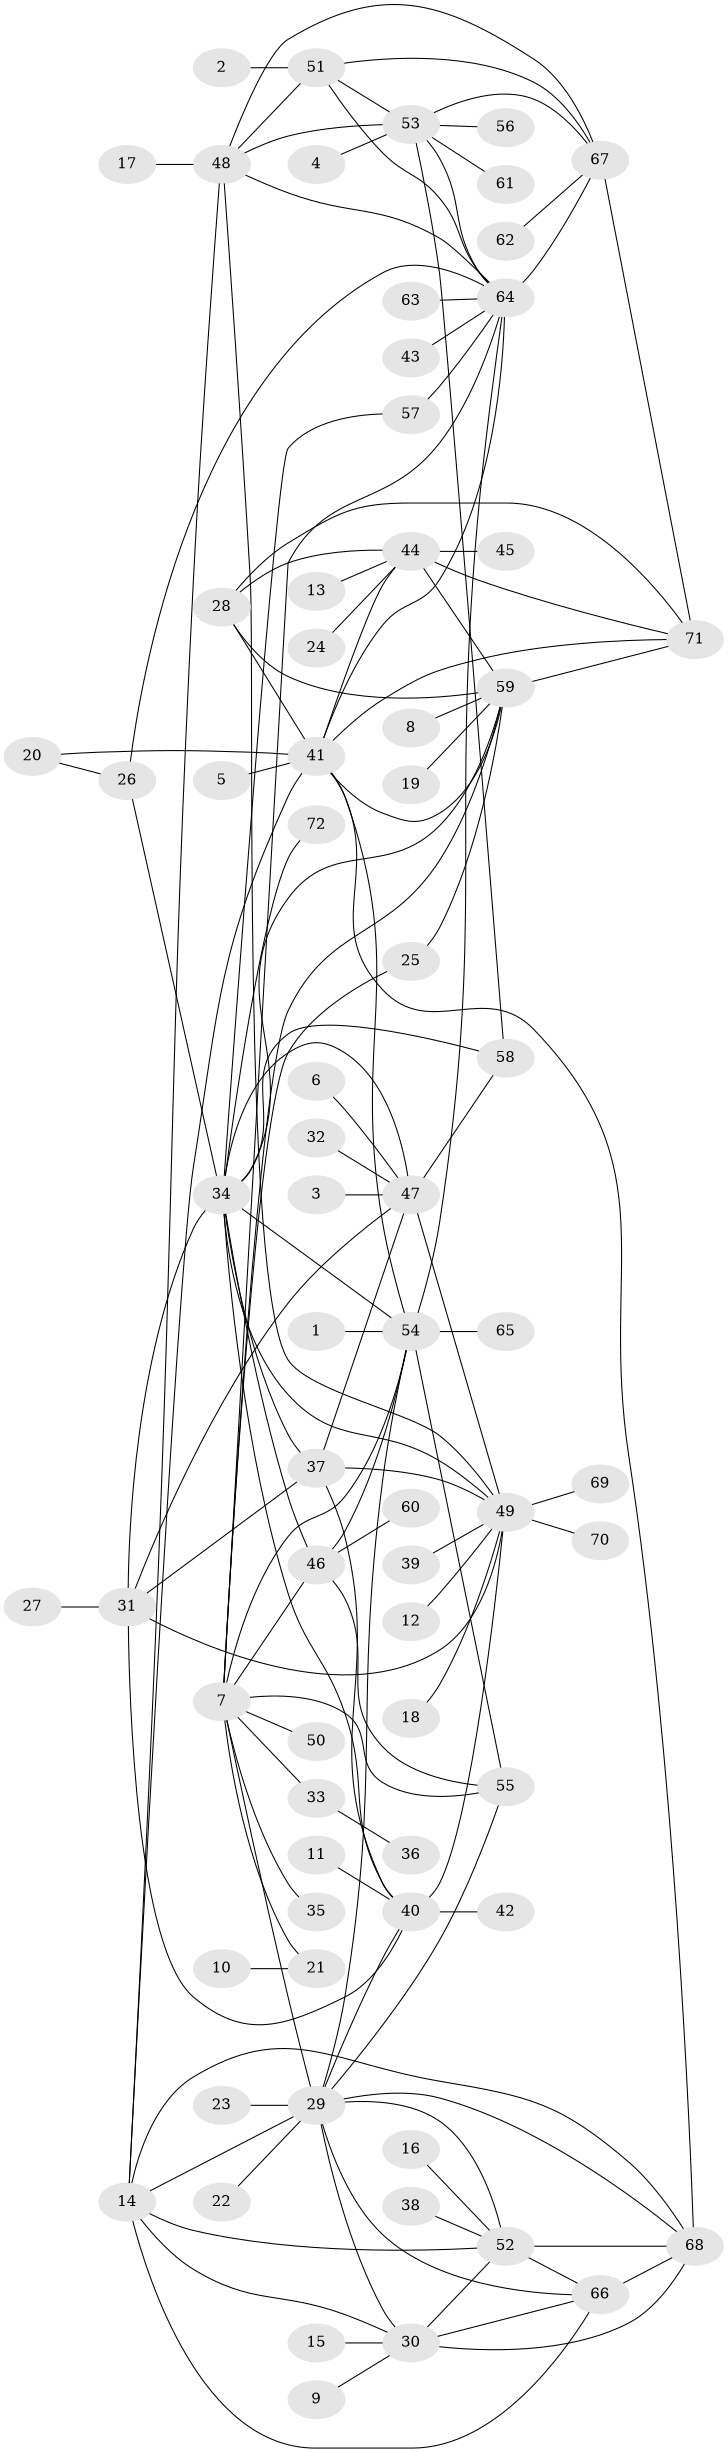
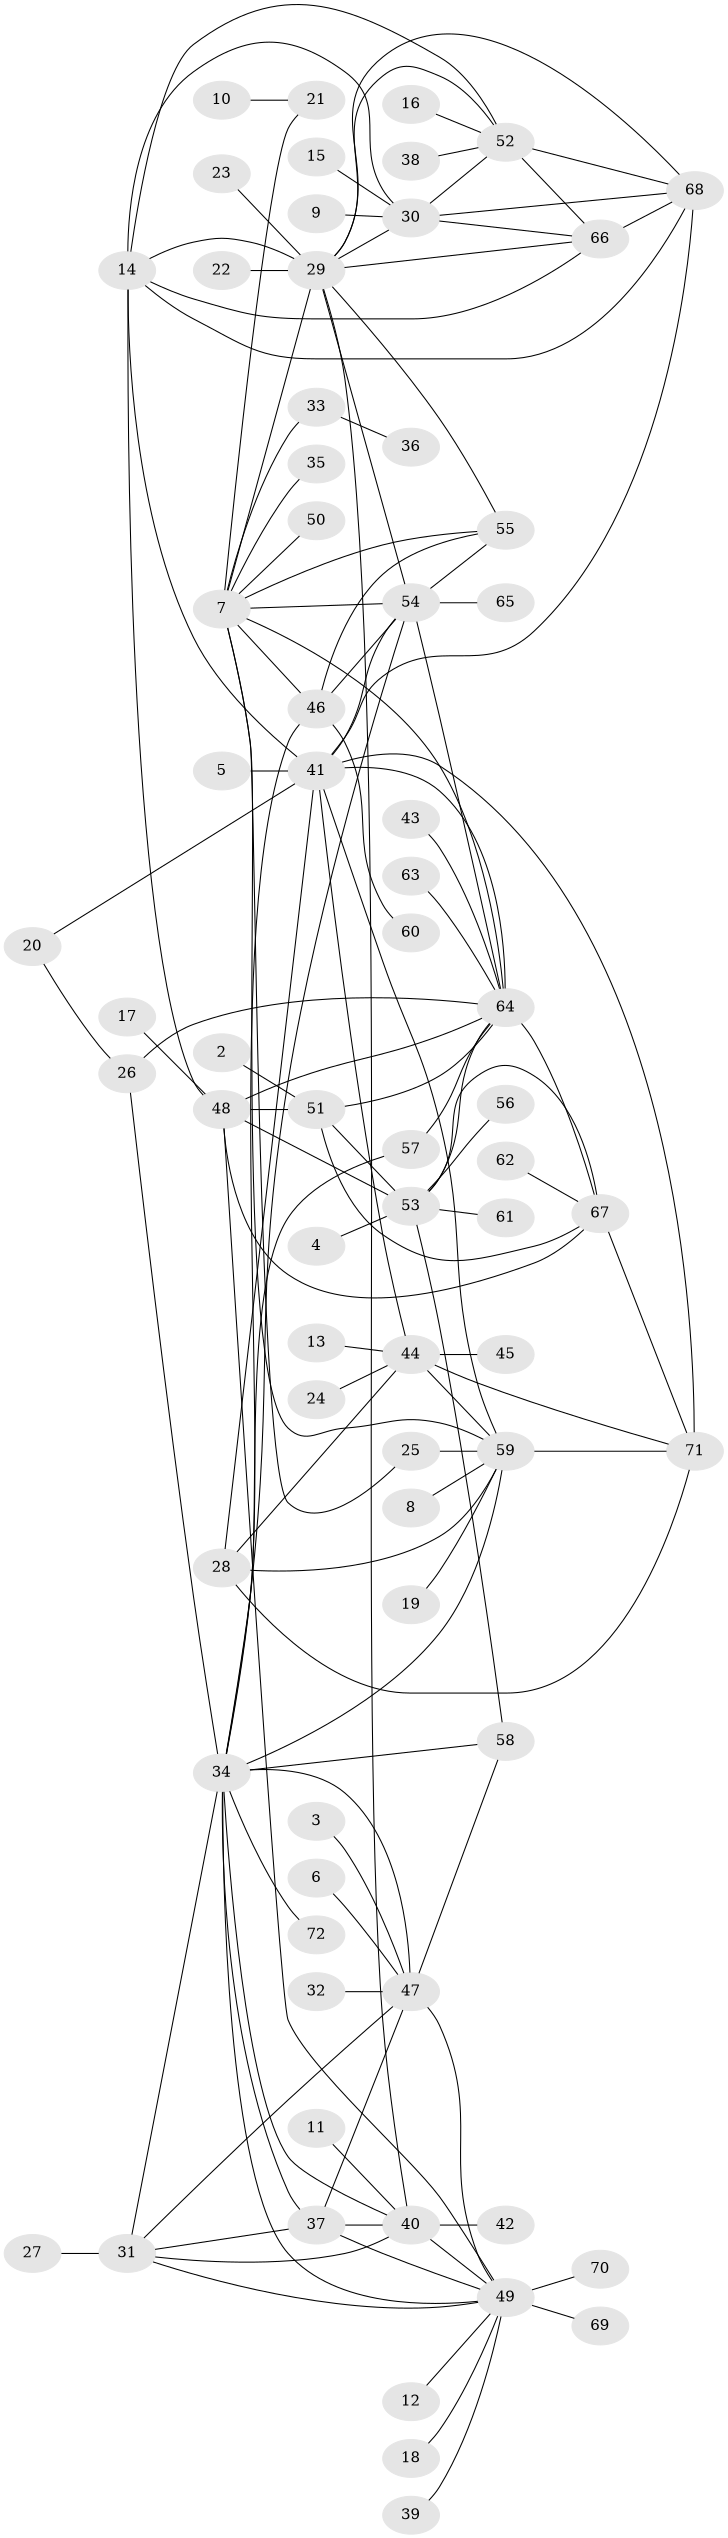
node "1": removed
